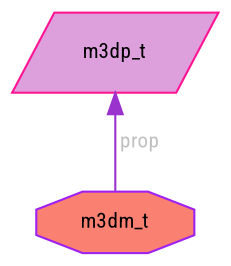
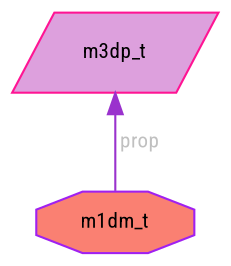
node "m3dm_t": label "m3dm_t" -> "m1dm_t"
